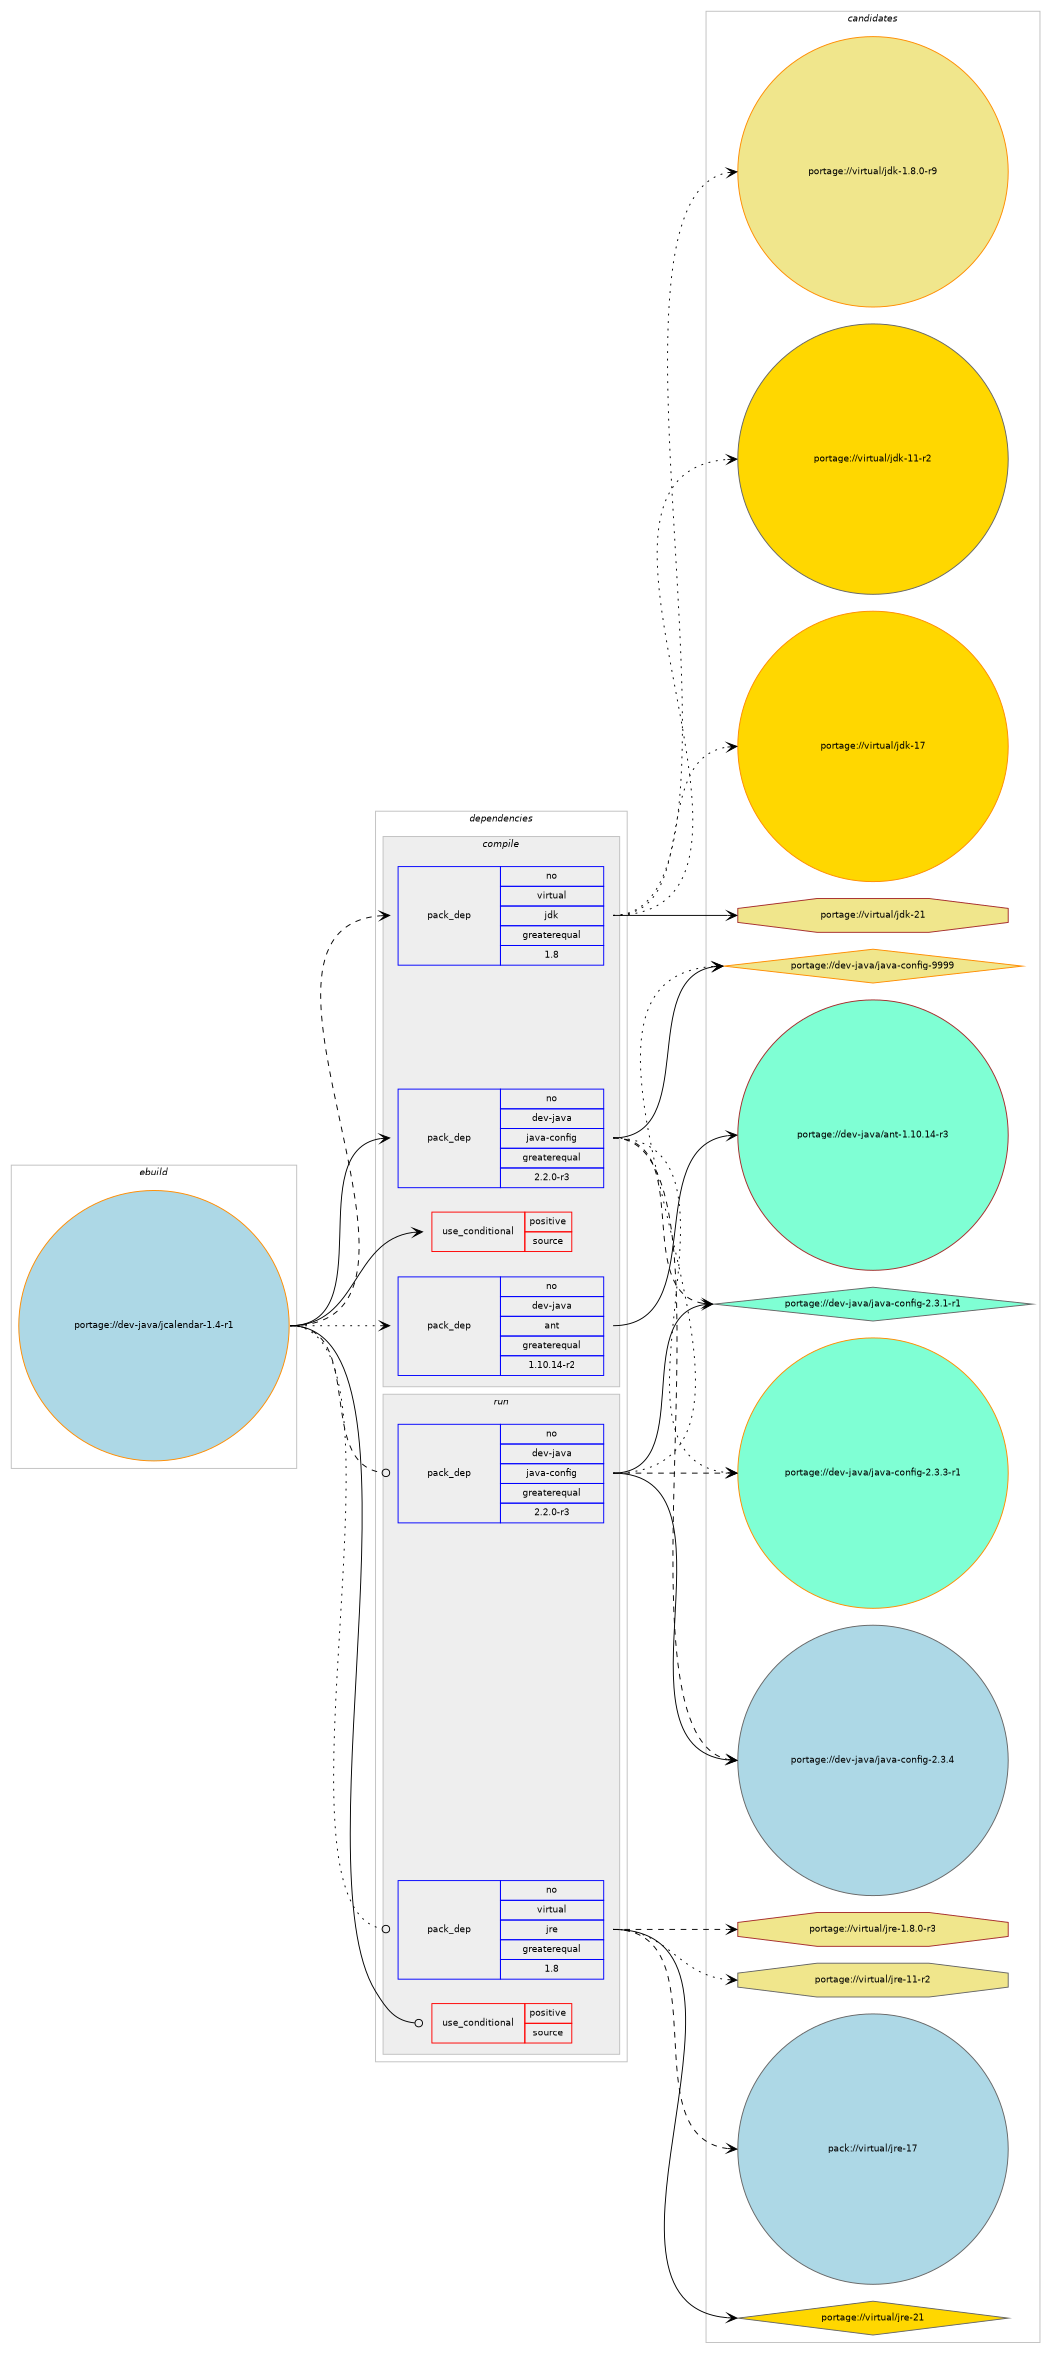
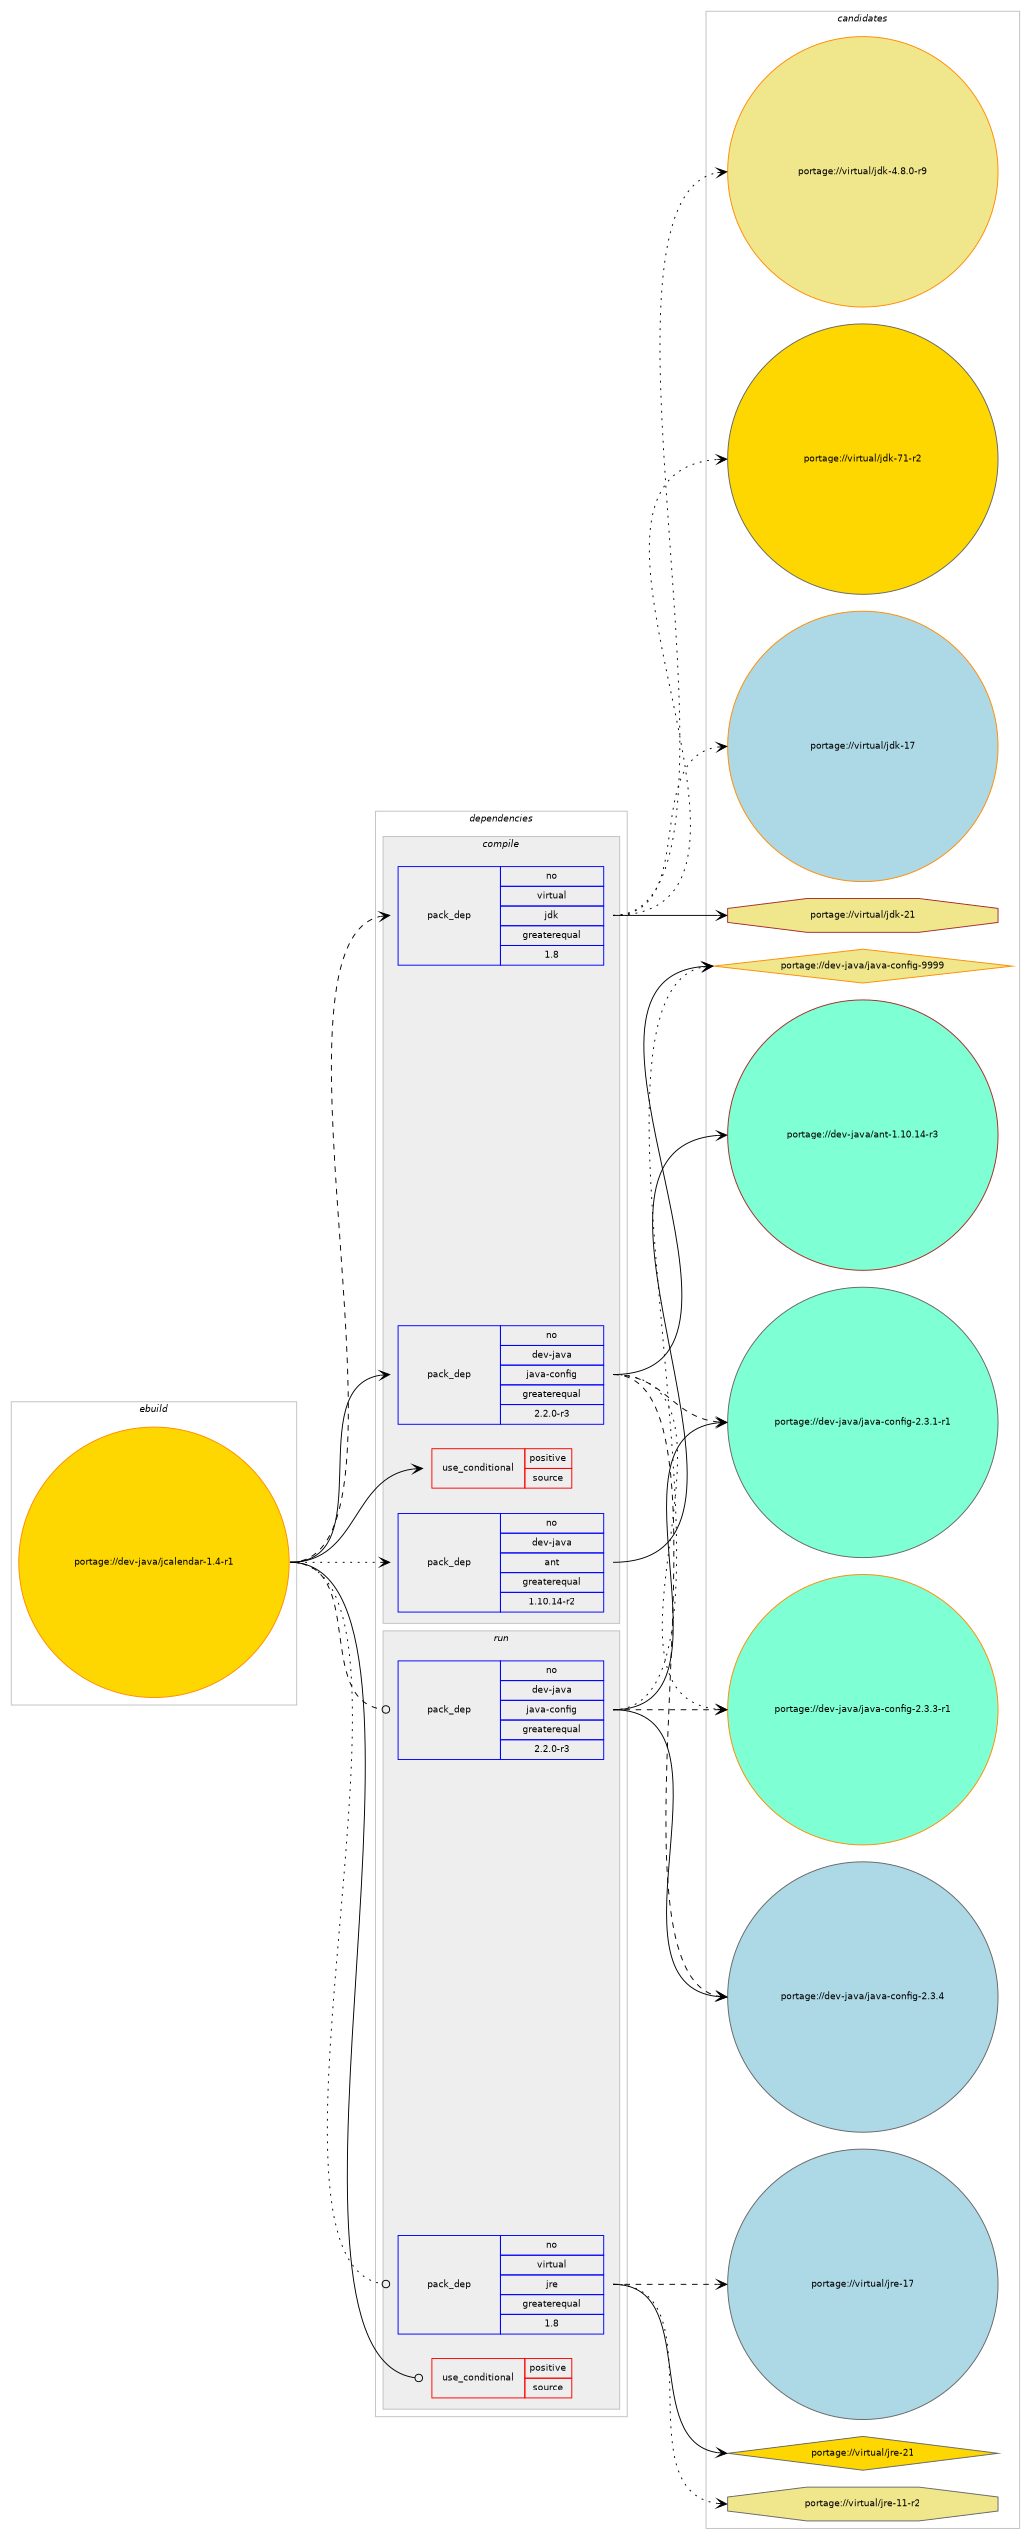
node "portage://virtual/jdk-1.8.0-r9": label "portage://virtual/jdk-1.8.0-r9" -> "portage://virtual/jdk-4.8.0-r9"
node "portage://virtual/jdk-11-r2": label "portage://virtual/jdk-11-r2" -> "portage://virtual/jdk-71-r2"
node "portage://virtual/jdk-17": fillcolor gold -> lightblue
node "portage://dev-java/java-config-2.3.1-r1": shape diamond -> circle
node "portage://dev-java/jcalendar-1.4-r1": fillcolor lightblue -> gold
node "portage://virtual/jre-1.8.0-r3": removed
node "pack://virtual/jre-17": label "pack://virtual/jre-17" -> "portage://virtual/jre-17"
